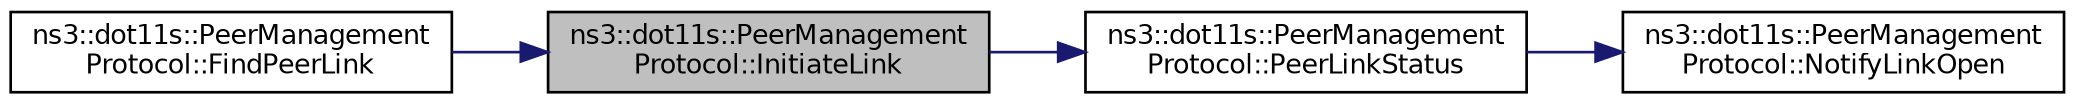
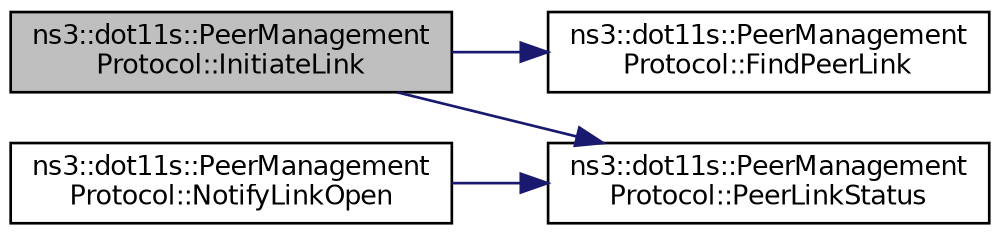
edge "ns3::dot11s::PeerManagement Protocol::FindPeerLink" -> "ns3::dot11s::PeerManagement Protocol::InitiateLink": reversed
edge "ns3::dot11s::PeerManagement Protocol::PeerLinkStatus" -> "ns3::dot11s::PeerManagement Protocol::NotifyLinkOpen": reversed
